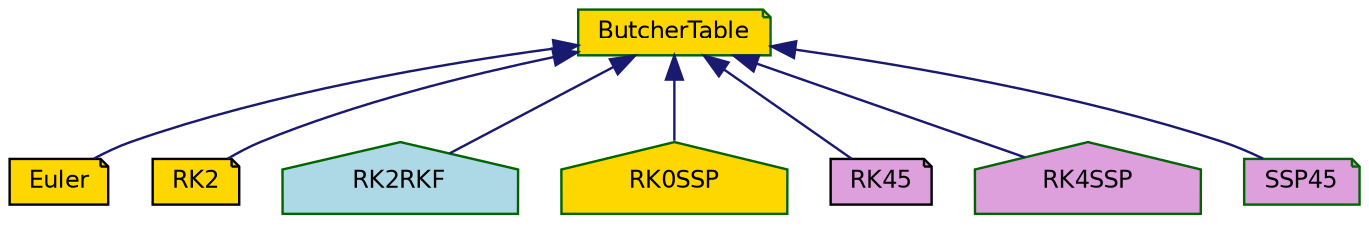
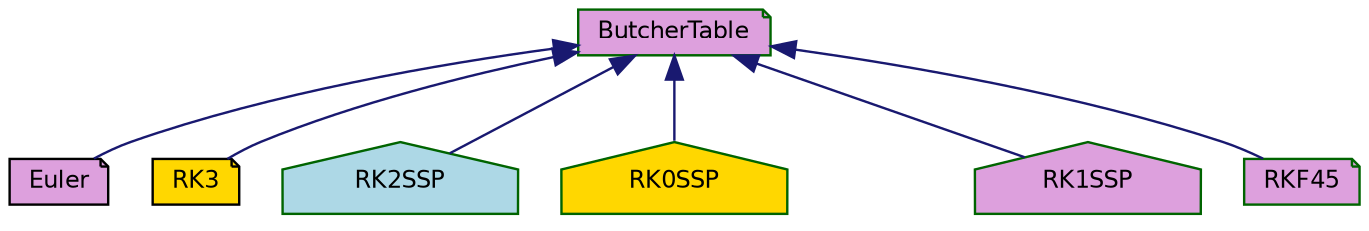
node "ButcherTable": fillcolor gold -> plum
node "Euler": fillcolor gold -> plum
node "RK2": label "RK2" -> "RK3"
node "RK2RKF": label "RK2RKF" -> "RK2SSP"
node "RK45": removed
node "RK4SSP": label "RK4SSP" -> "RK1SSP"
node "SSP45": label "SSP45" -> "RKF45"
